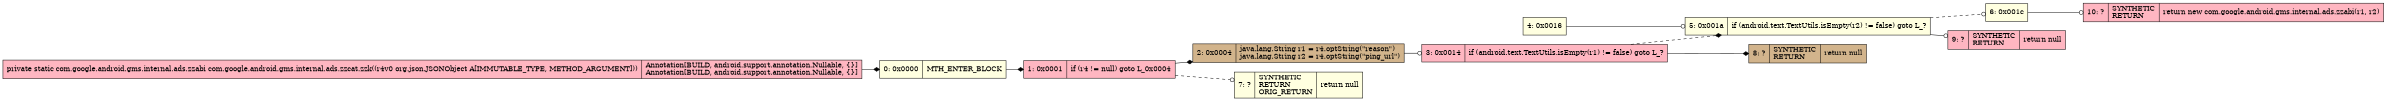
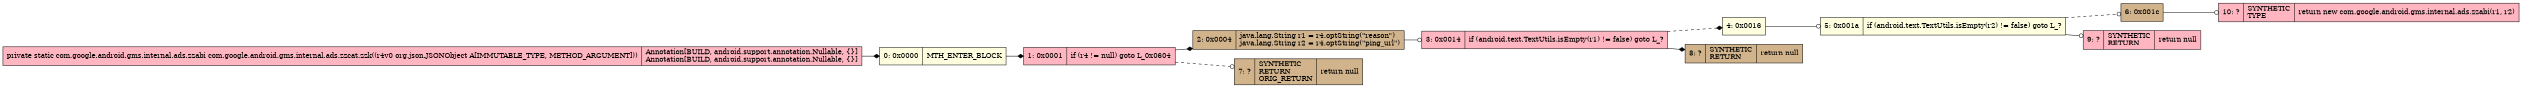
node "6: 0x001c": fillcolor lightyellow -> tan
node "10: ?": text "RETURN" -> "TYPE"
edge "3: 0x0014" -> "5: 0x001a": now "3: 0x0014" -> "4: 0x0016"
node "1: 0x0001": text "if (r4 != null) goto L_0x0004" -> "if (r4 != null) goto L_0x0604"
node "7: ?": fillcolor lightyellow -> tan
